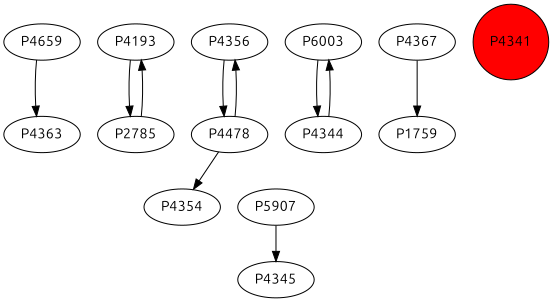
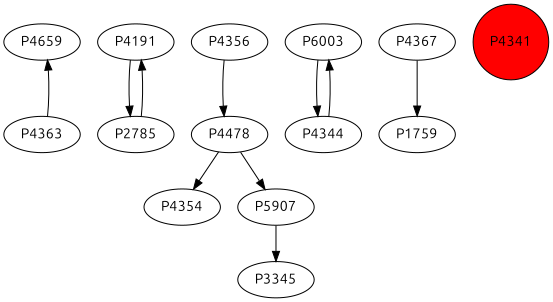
node "P4193": label "P4193" -> "P4191"
edge "P4659" -> "P4363": reversed
edge "P4478" -> "P4356": now "P4478" -> "P5907"
node "P4345": label "P4345" -> "P3345"
